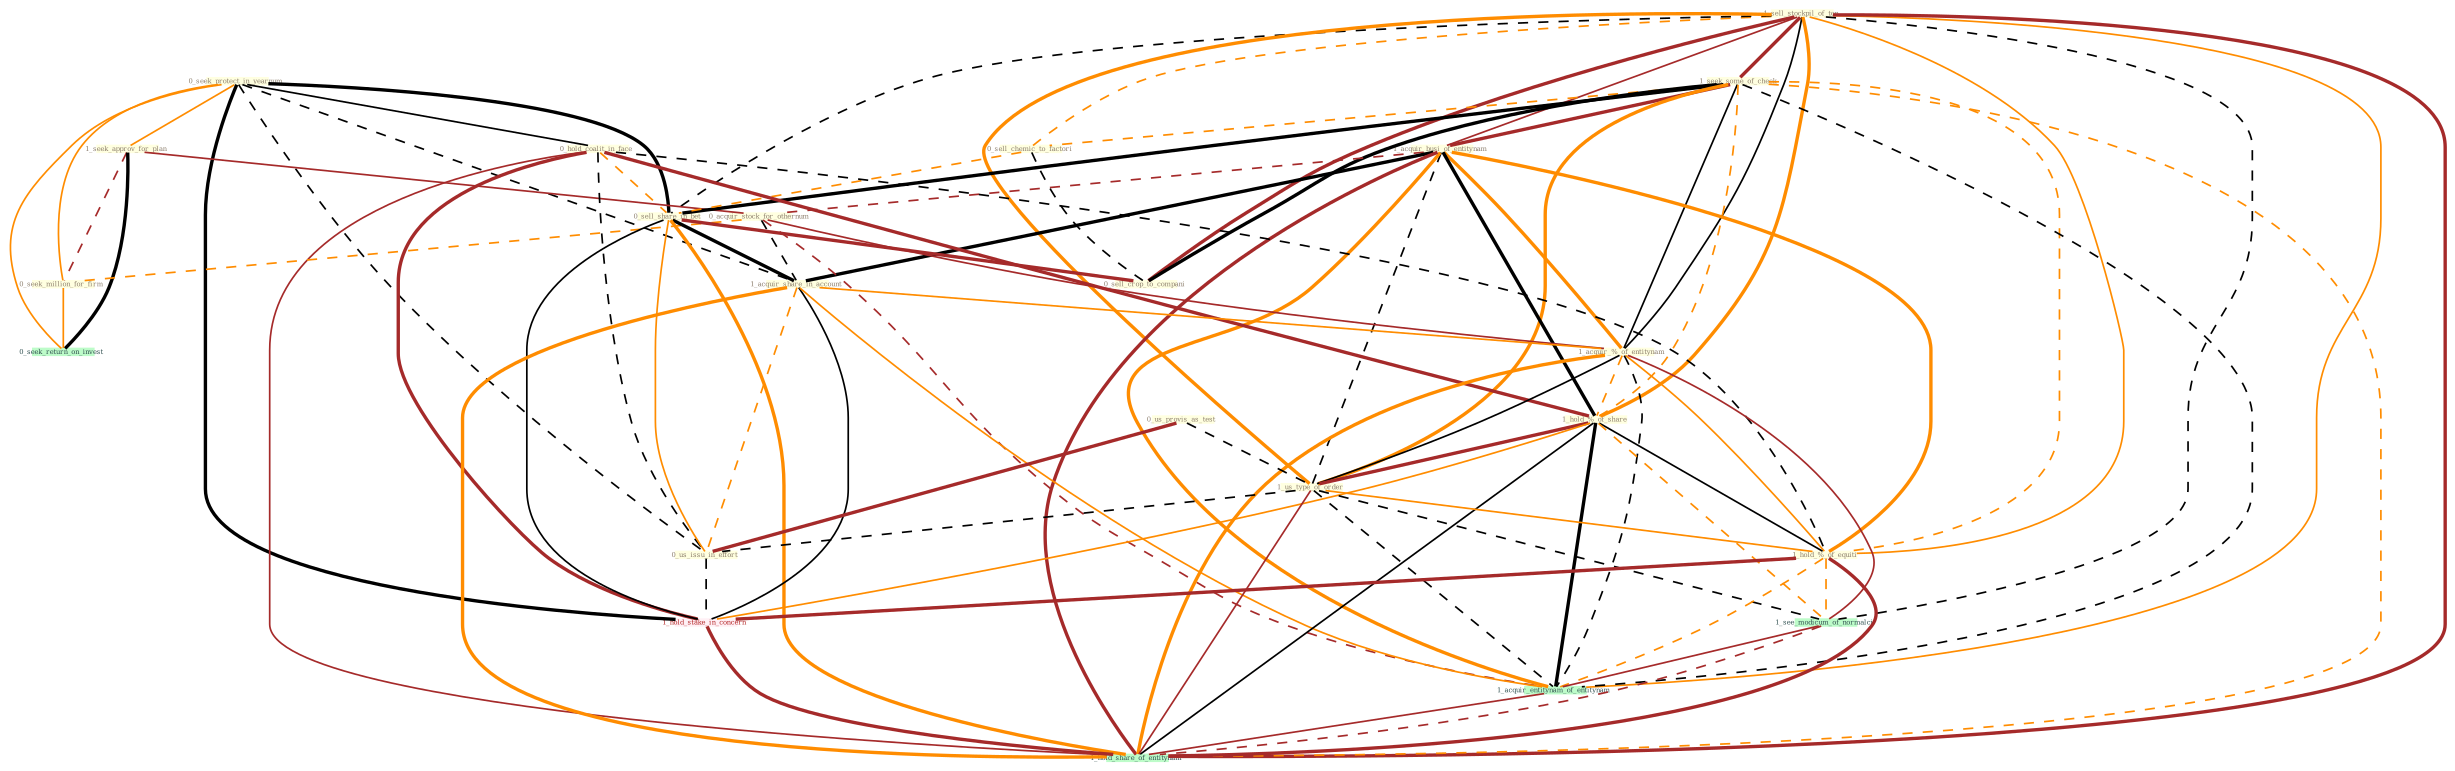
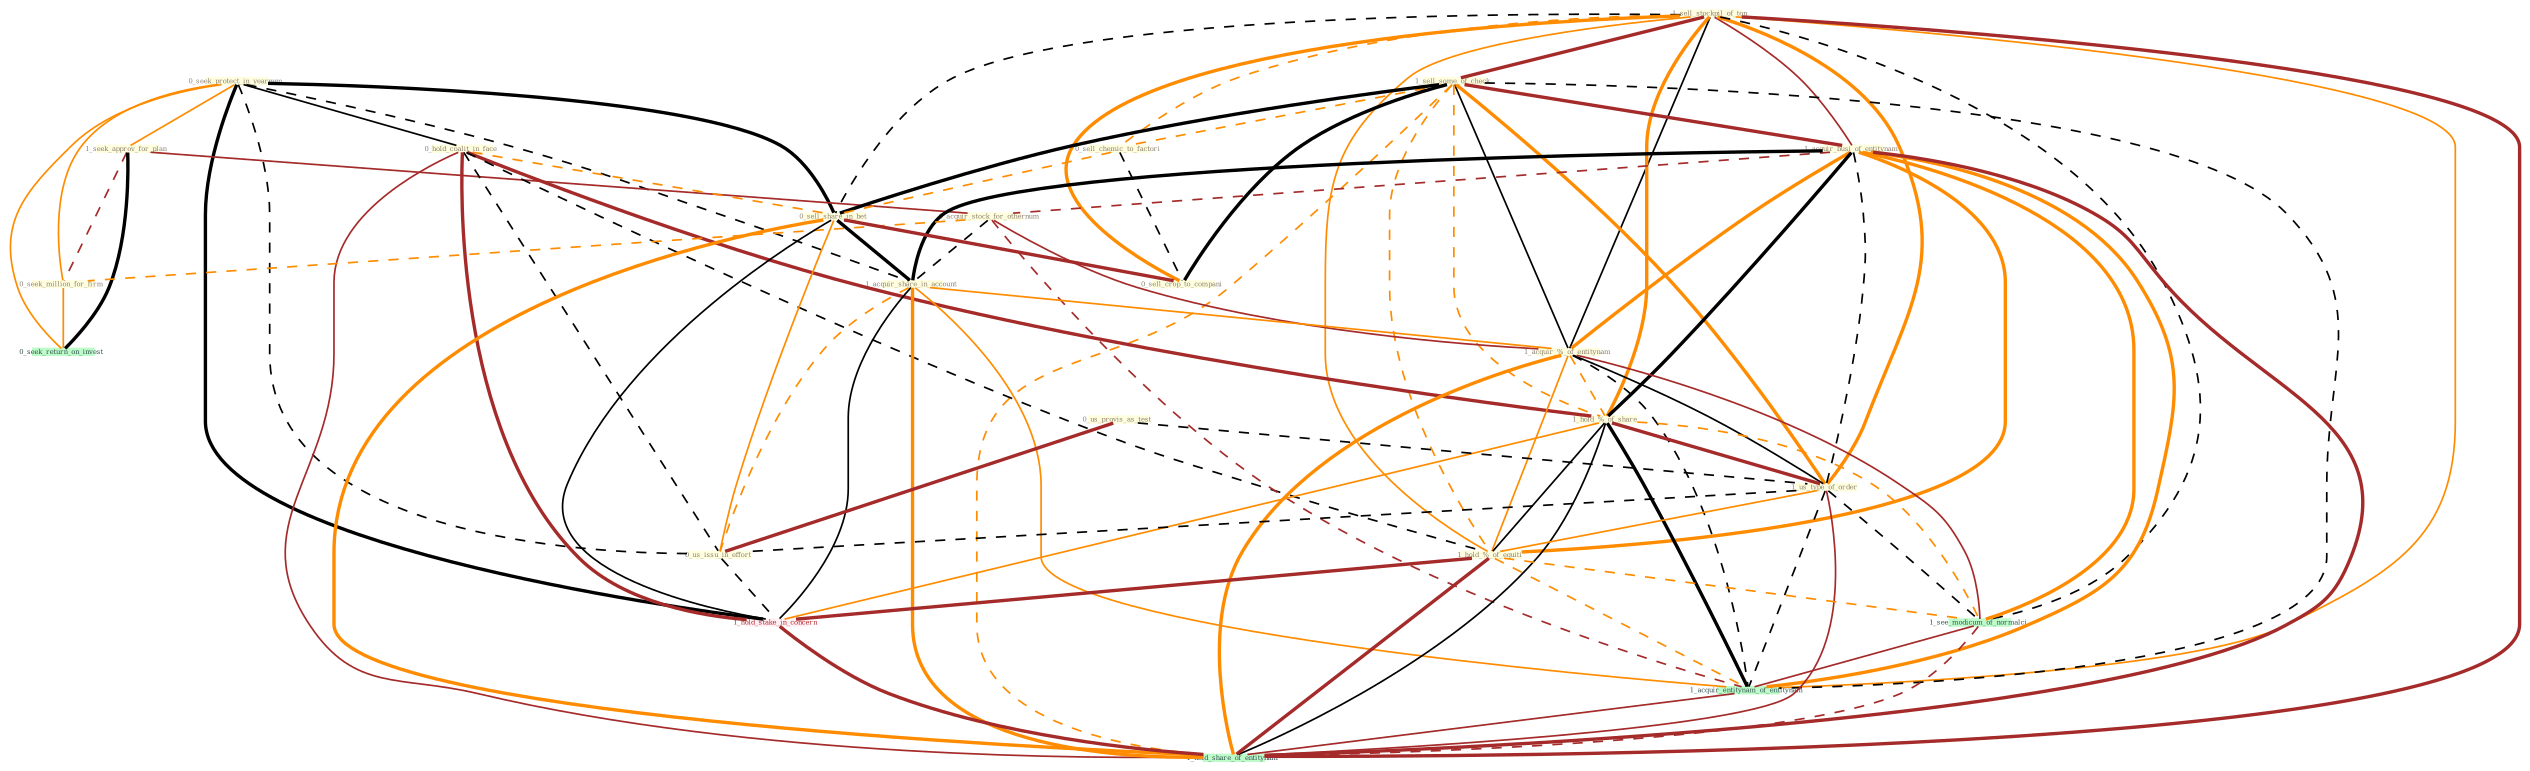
node "1_seek_some_of_check": label "1_seek_some_of_check" -> "1_sell_some_of_check"
edge "1_sell_stockpil_of_ton" -- "0_sell_crop_to_compani": color brown -> darkorange
edge "1_acquir_busi_of_entitynam" -- "1_see_modicum_of_normalci": added
